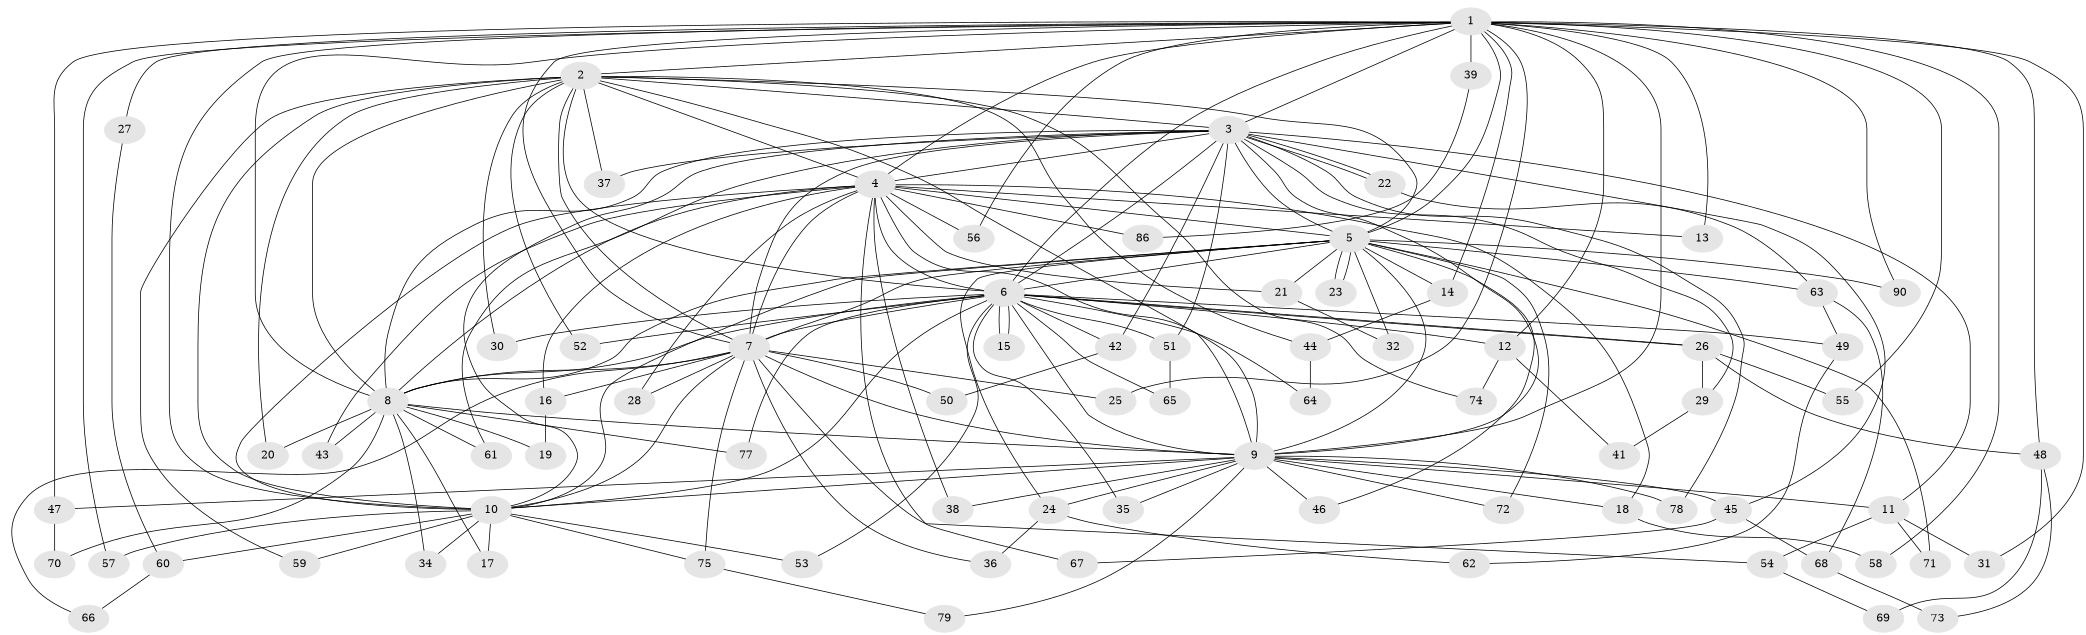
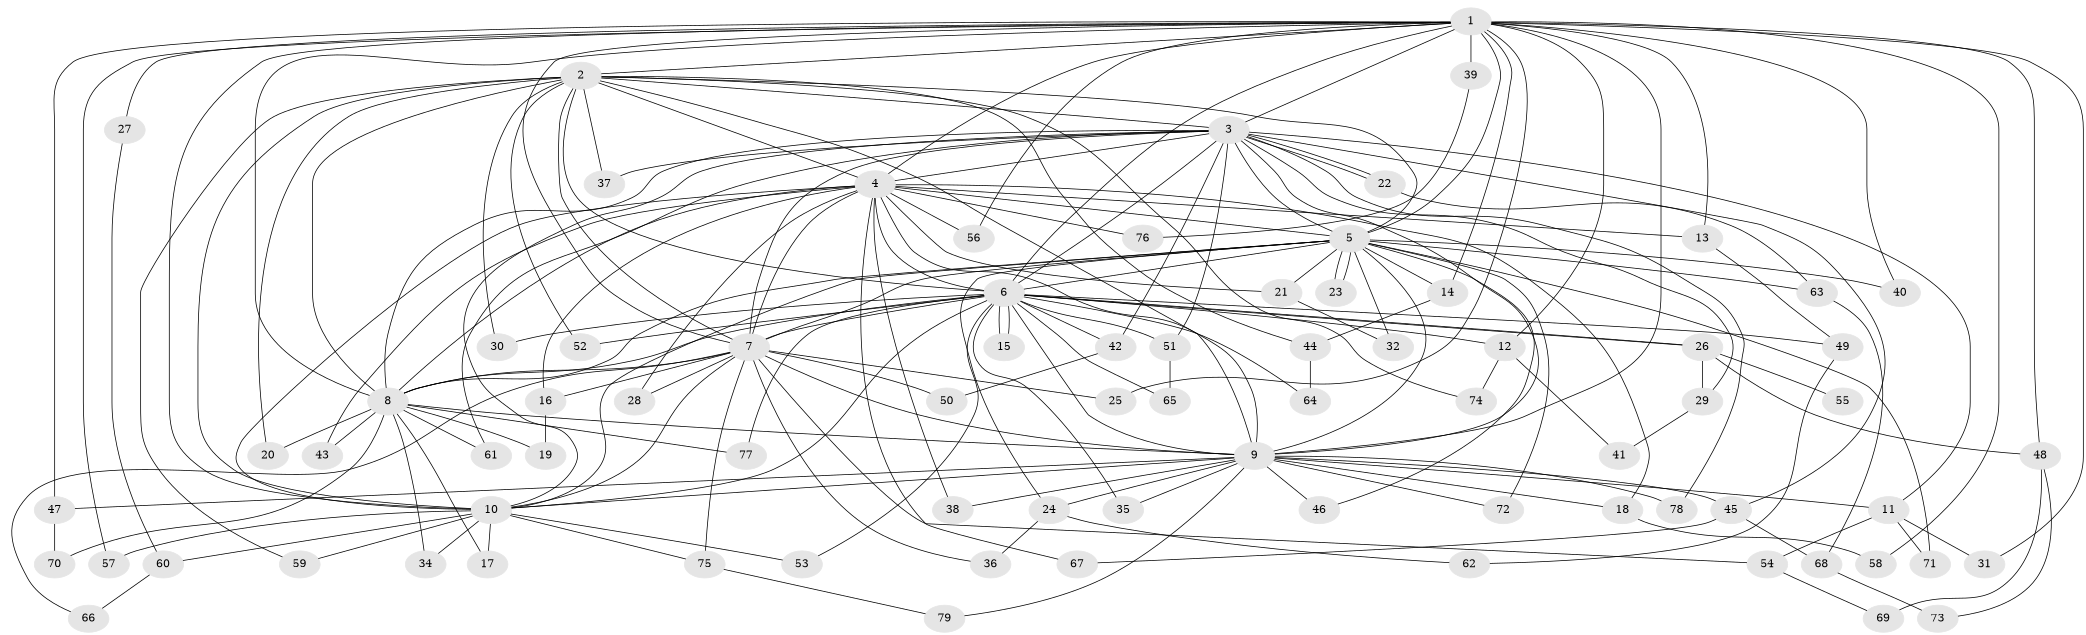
edge "1" -- "55": removed
node "86": label "86" -> "76"
node "90": label "90" -> "40"
edge "63" -- "49": now "13" -- "49"
